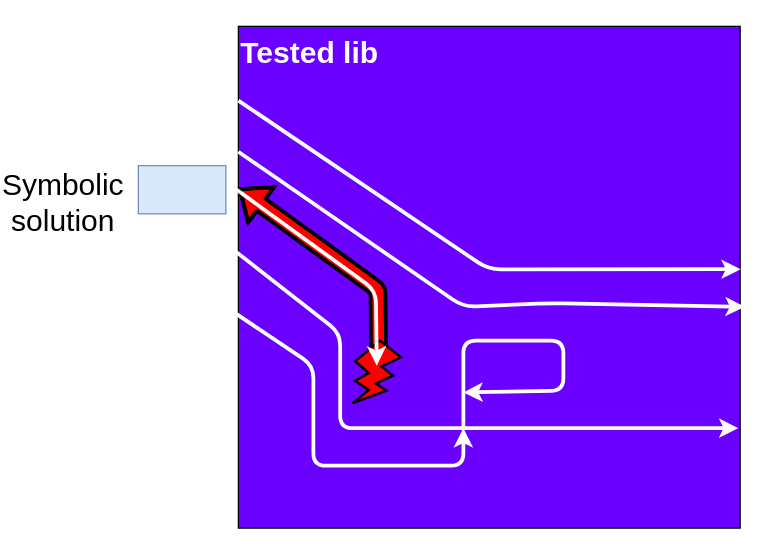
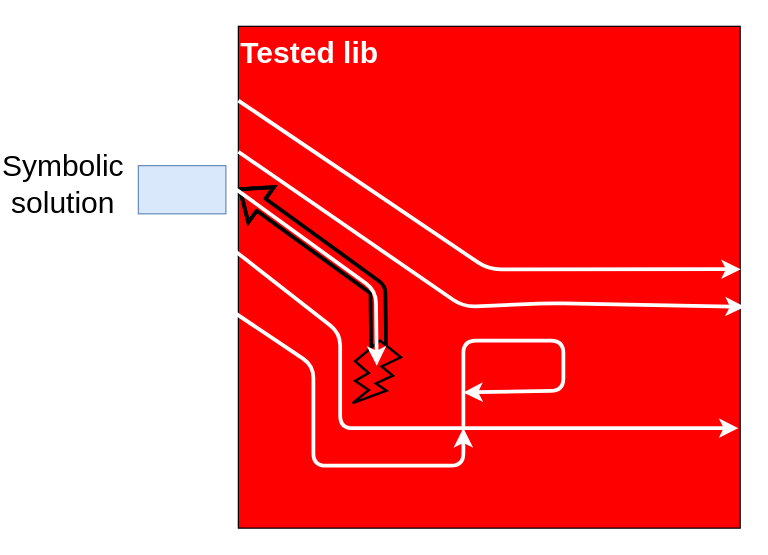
node "Symbolic solution": moved (63, 203) -> (63, 184)
node "Tested lib": fillcolor #6a00ff -> #ff0000
